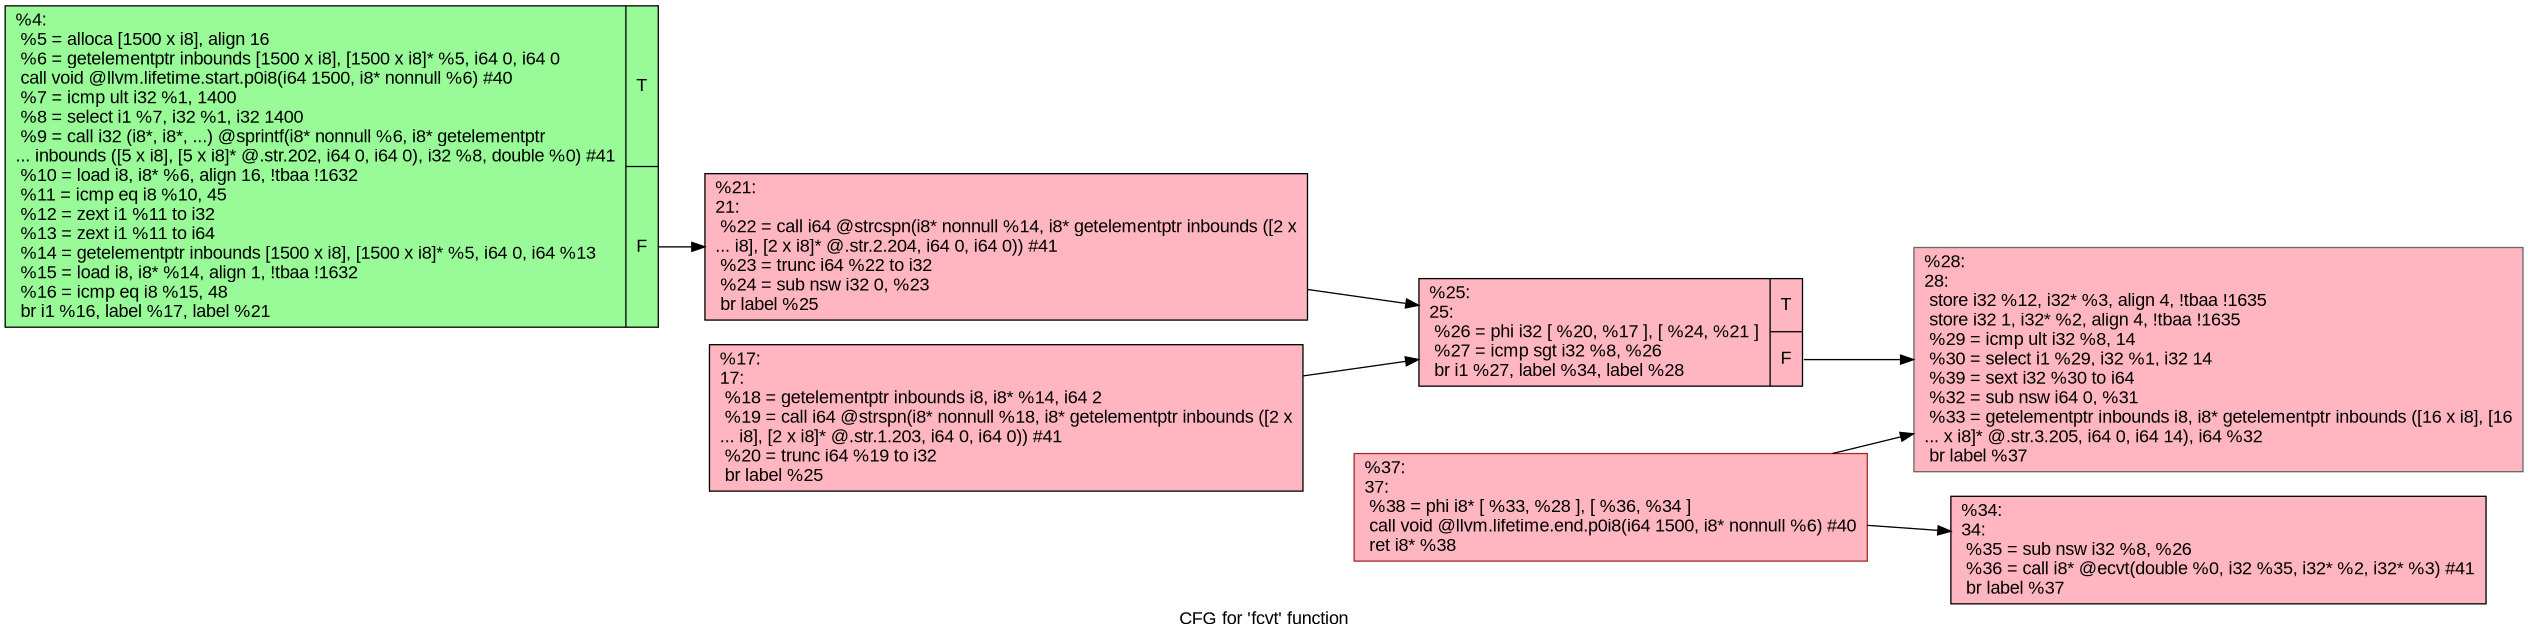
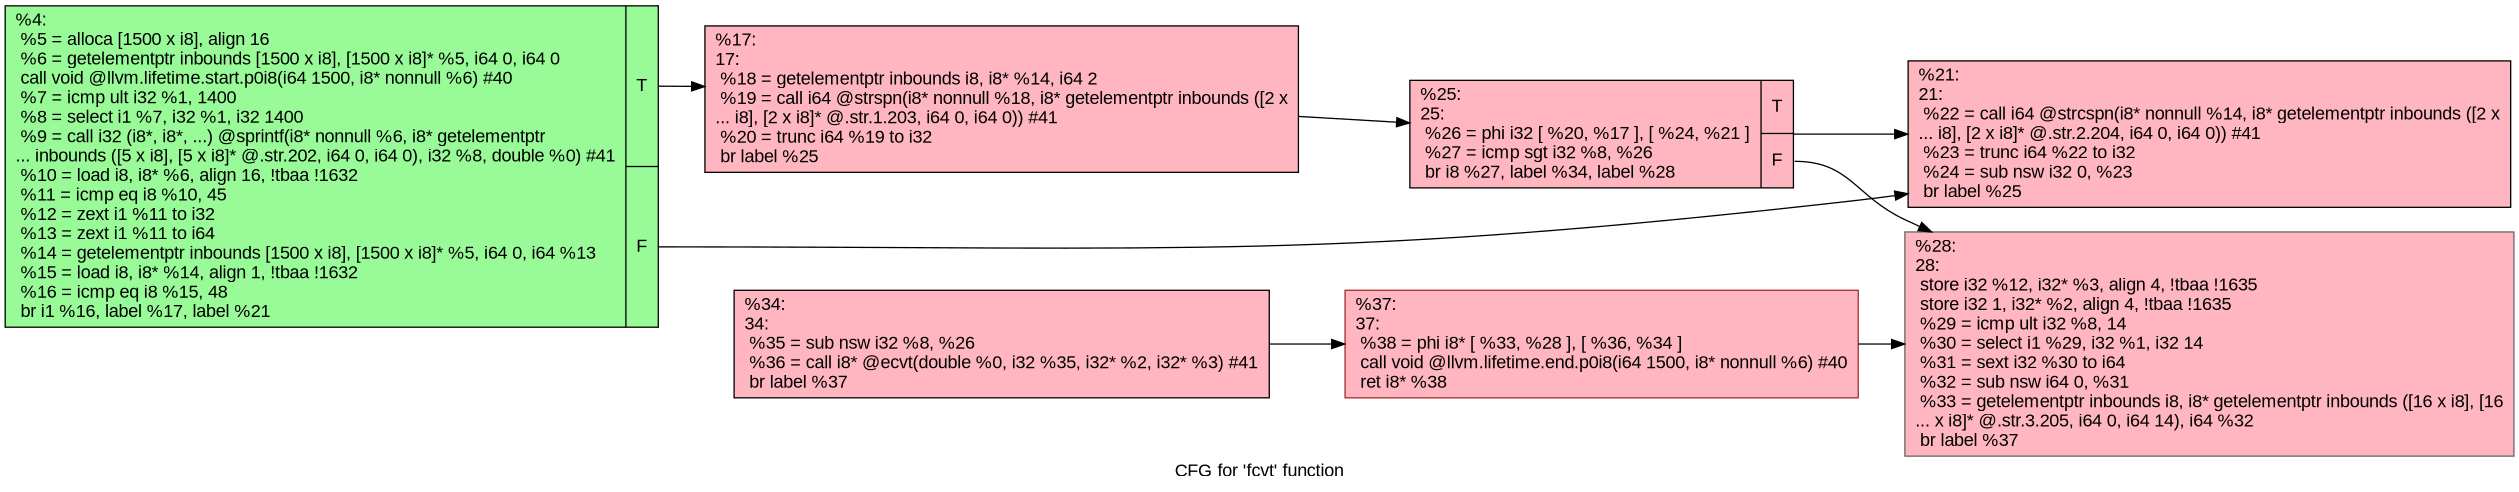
edge "%4:" -> "%17:": added
edge "%21:" -> "%25:": reversed
node "%25:": text "br i1 %27, label %34, label %28" -> "br i8 %27, label %34, label %28"
node "%28:": text "%39 = sext i32 %30 to i64" -> "%31 = sext i32 %30 to i64"
edge "%37:" -> "%34:": reversed
